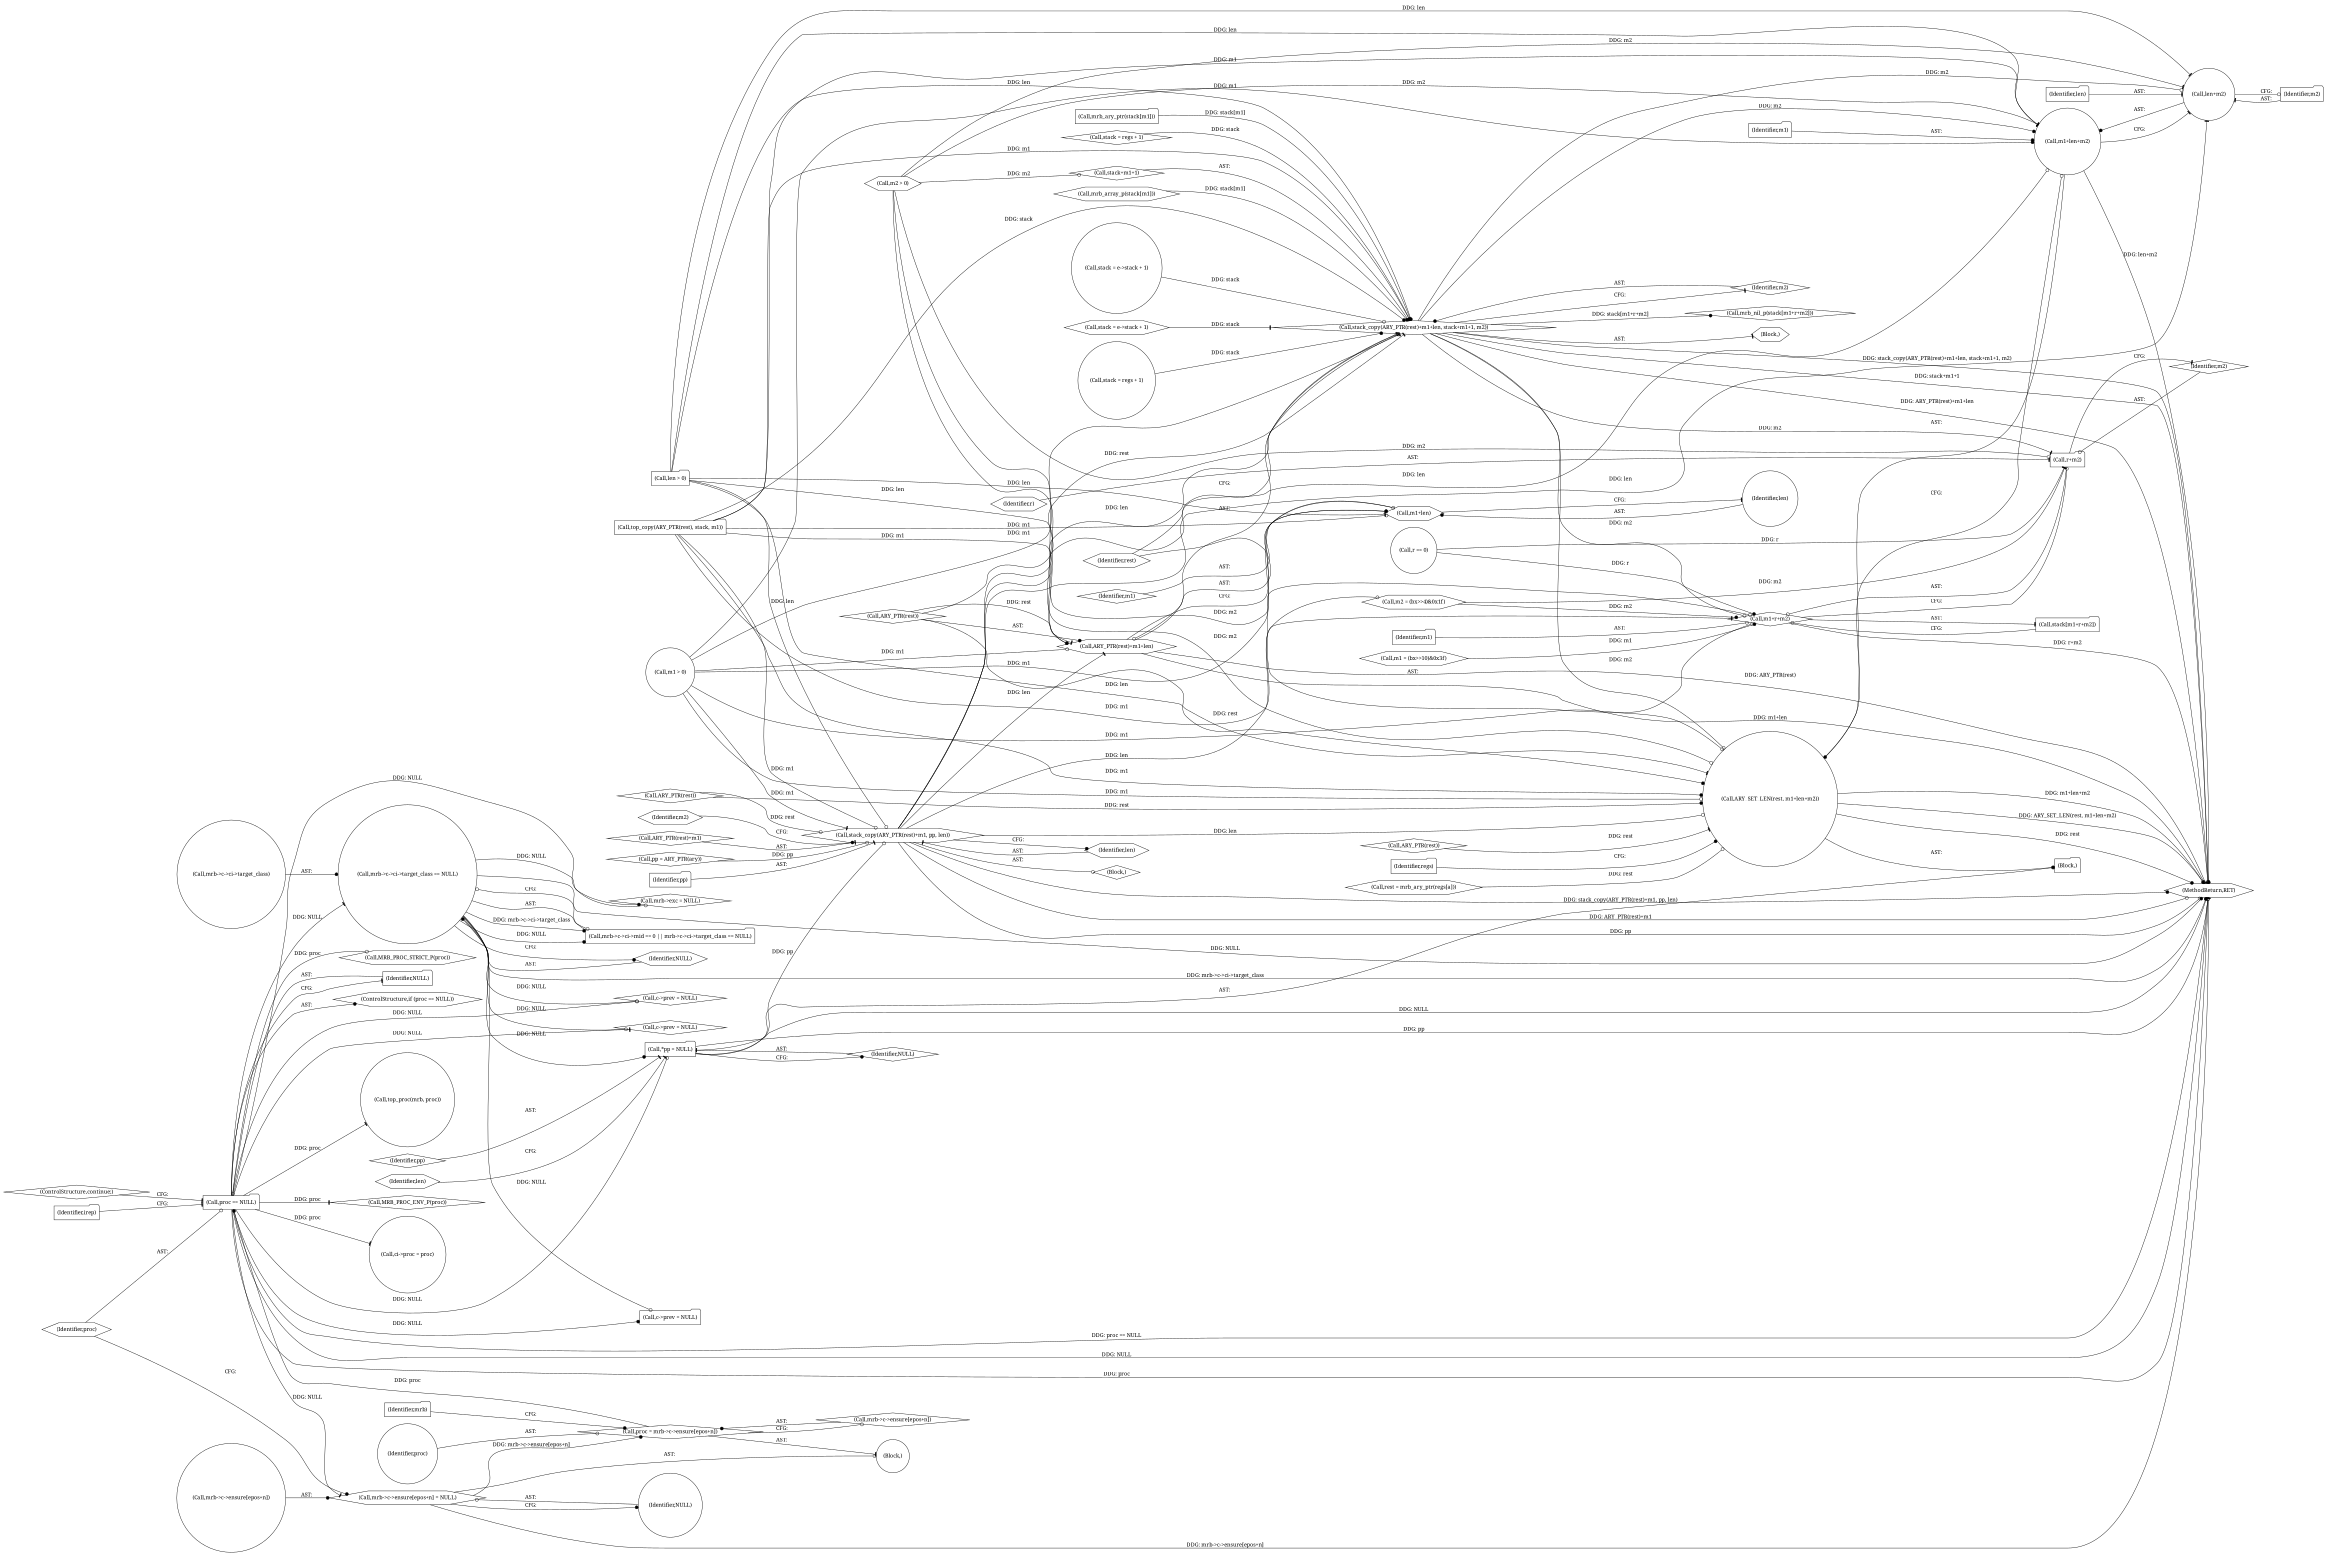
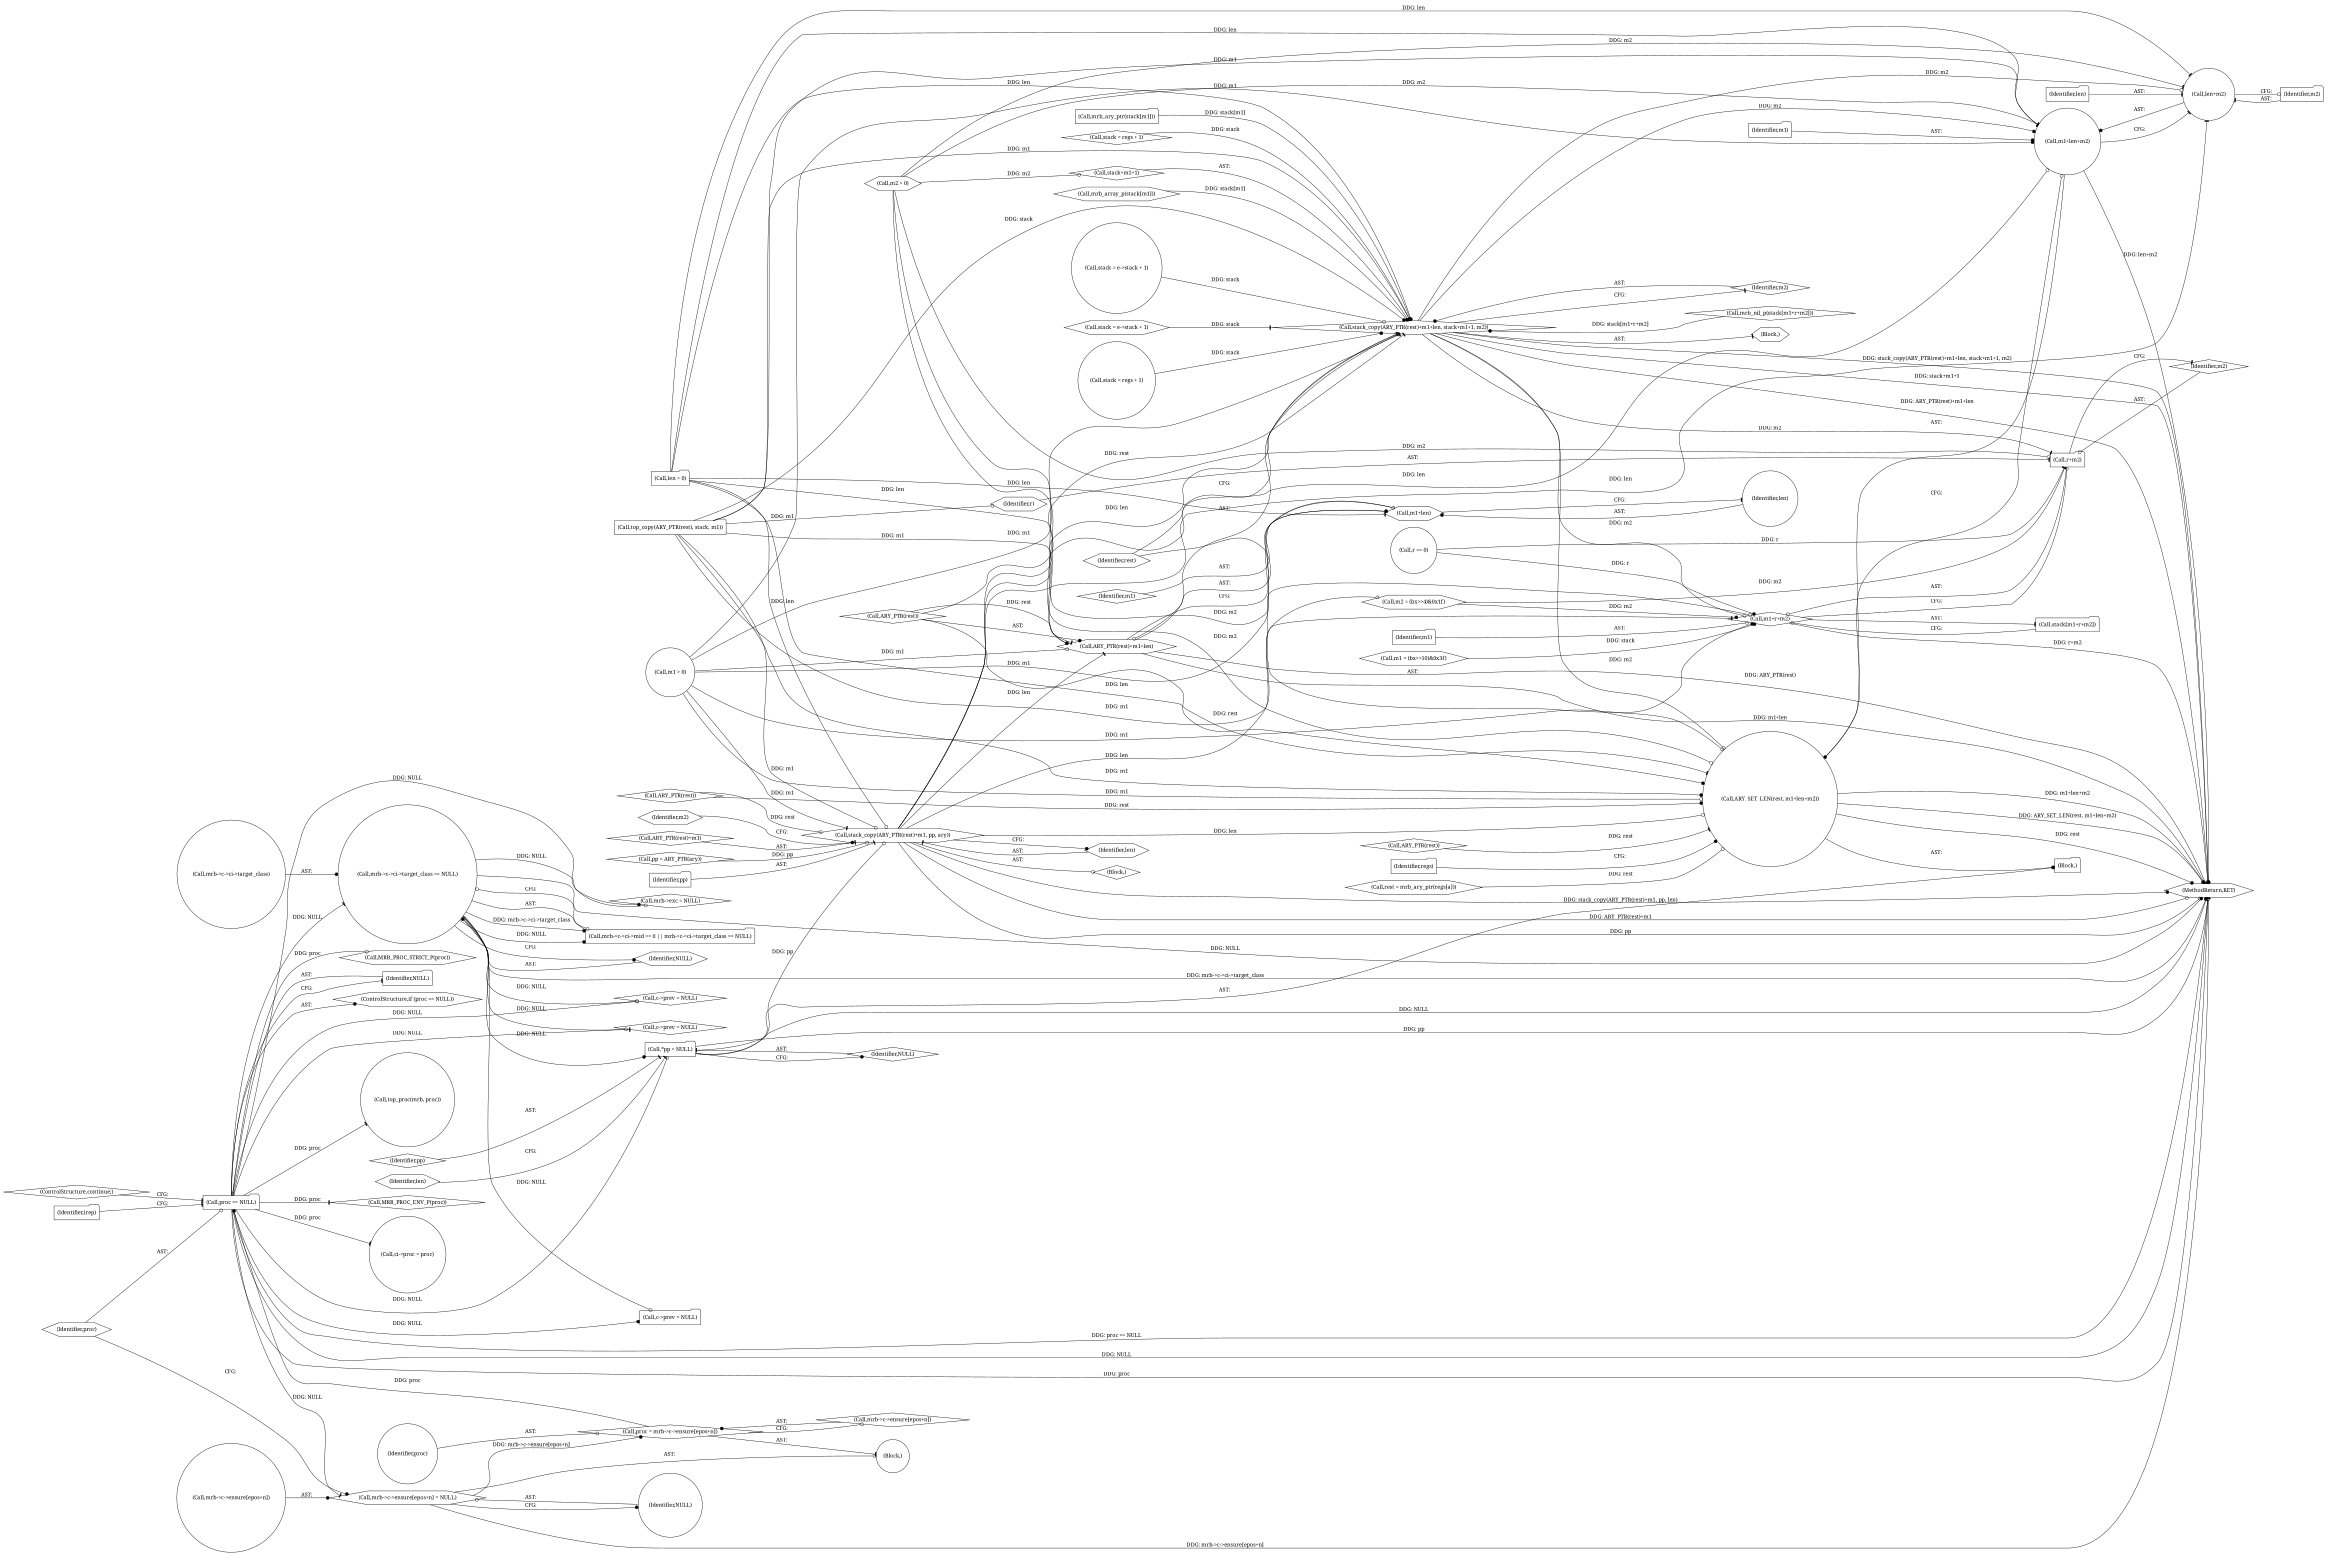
edge "(Call,stack_copy(ARY_PTR(rest)+m1+len, stack+m1+1, m2))" -> "(Call,mrb_nil_p(stack[m1+r+m2]))": reversed
edge "(Call,top_copy(ARY_PTR(rest), stack, m1))" -> "(Call,m1+len)": now "(Call,top_copy(ARY_PTR(rest), stack, m1))" -> "(Identifier,r)"
edge "(Call,m1 = (bx>>10)&0x3f)" -> "(Call,m1+r+m2)": label "DDG: m1" -> "DDG: stack"
edge "(Call,m1 > 0)" -> "(Call,m1+r+m2)": arrowhead odot -> dot
node "(Call,stack_copy(ARY_PTR(rest)+m1, pp, len))": label "(Call,stack_copy(ARY_PTR(rest)+m1, pp, len))" -> "(Call,stack_copy(ARY_PTR(rest)+m1, pp, ary))"
node "(Identifier,mrb)": removed
